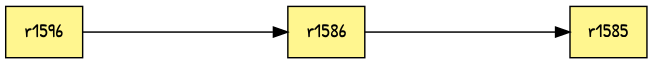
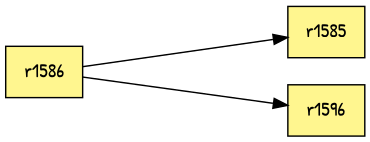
edge "r1596" -> "r1586": reversed
